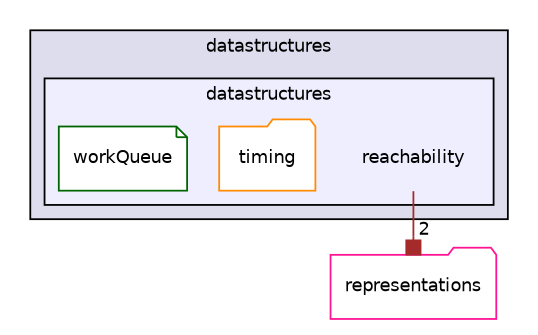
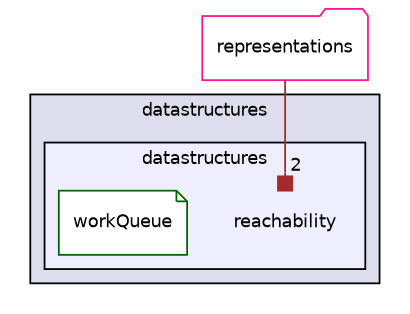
node "timing": removed
edge "reachability" -> "representations": reversed
